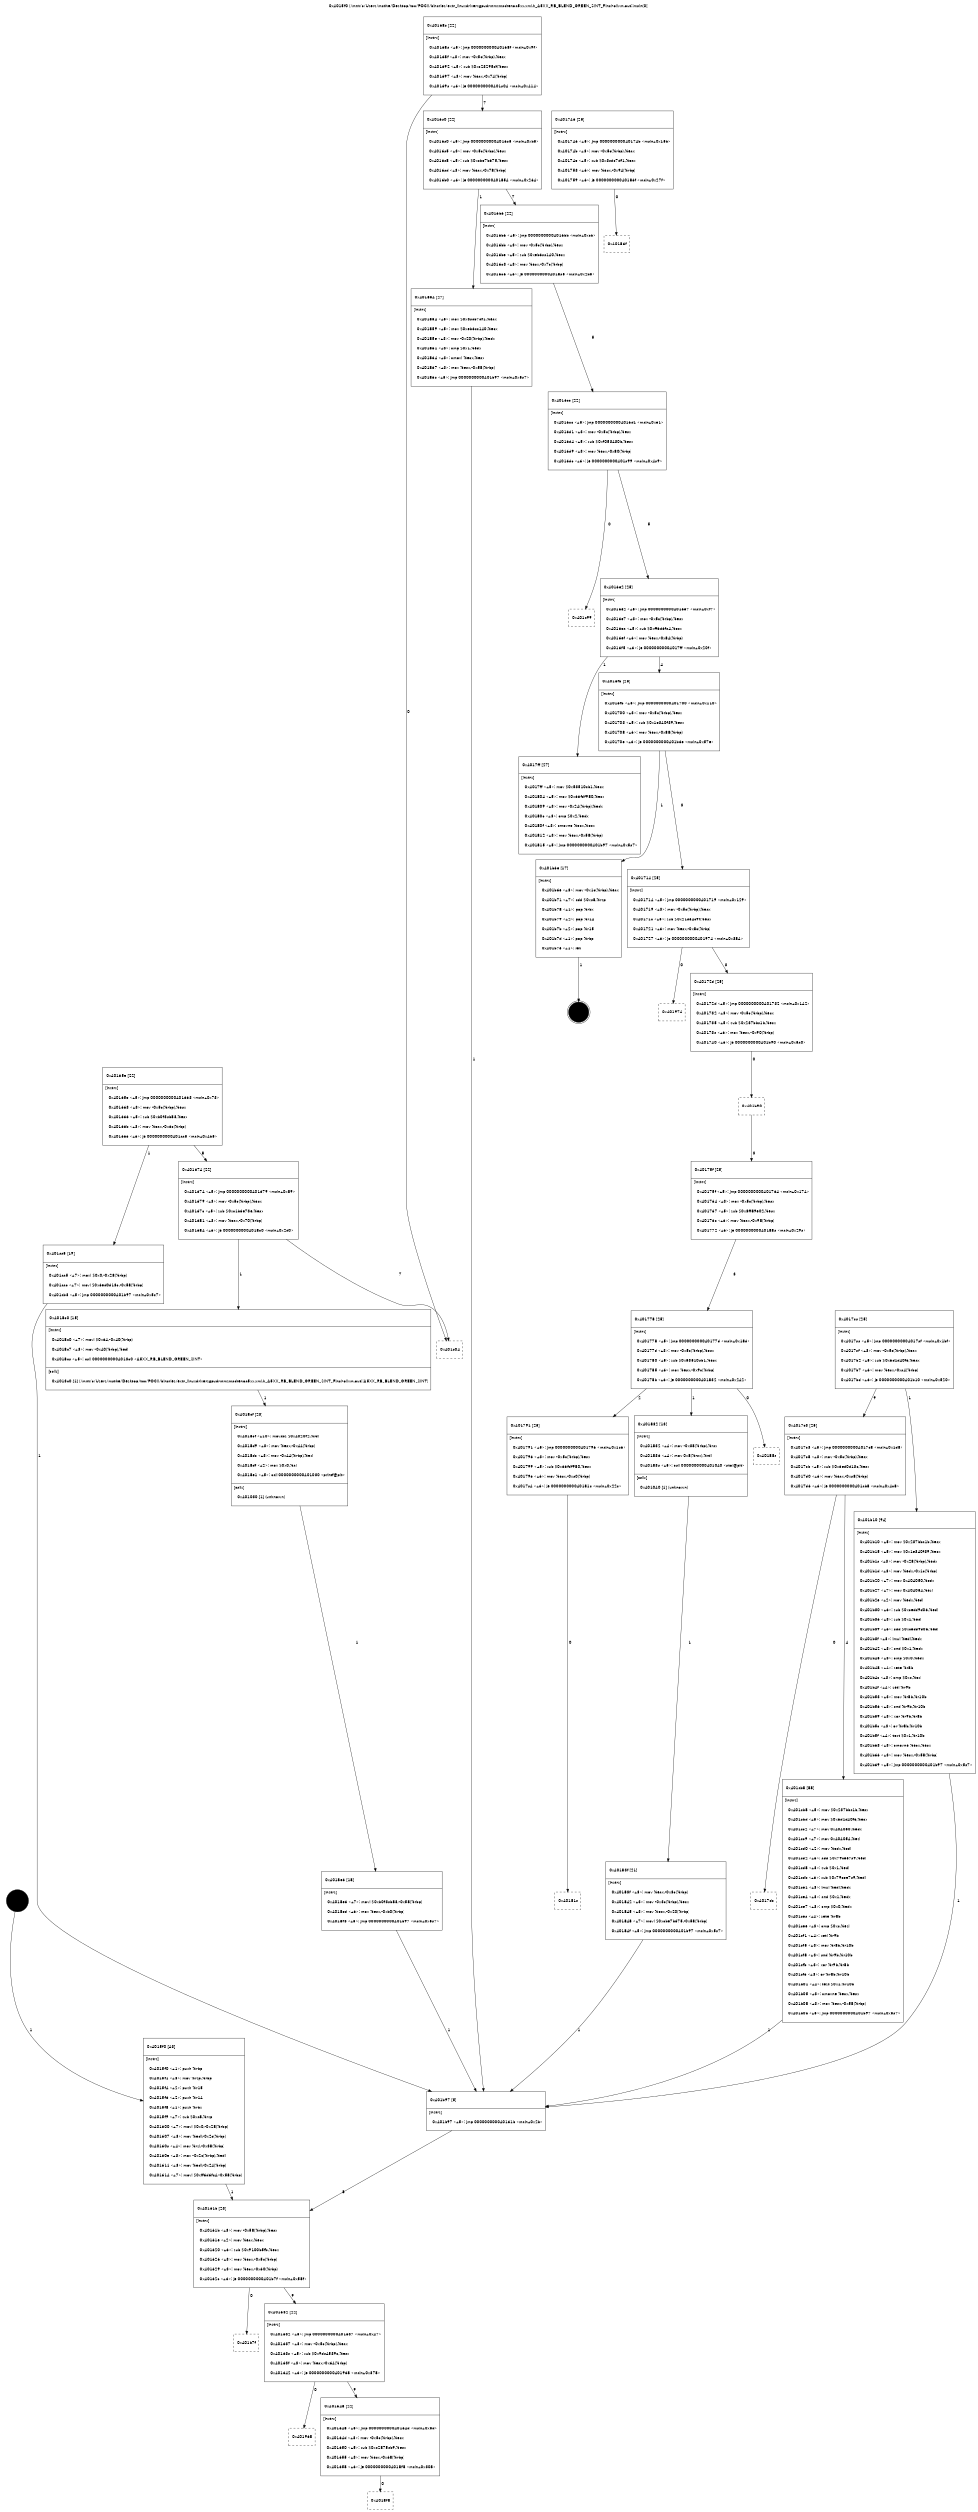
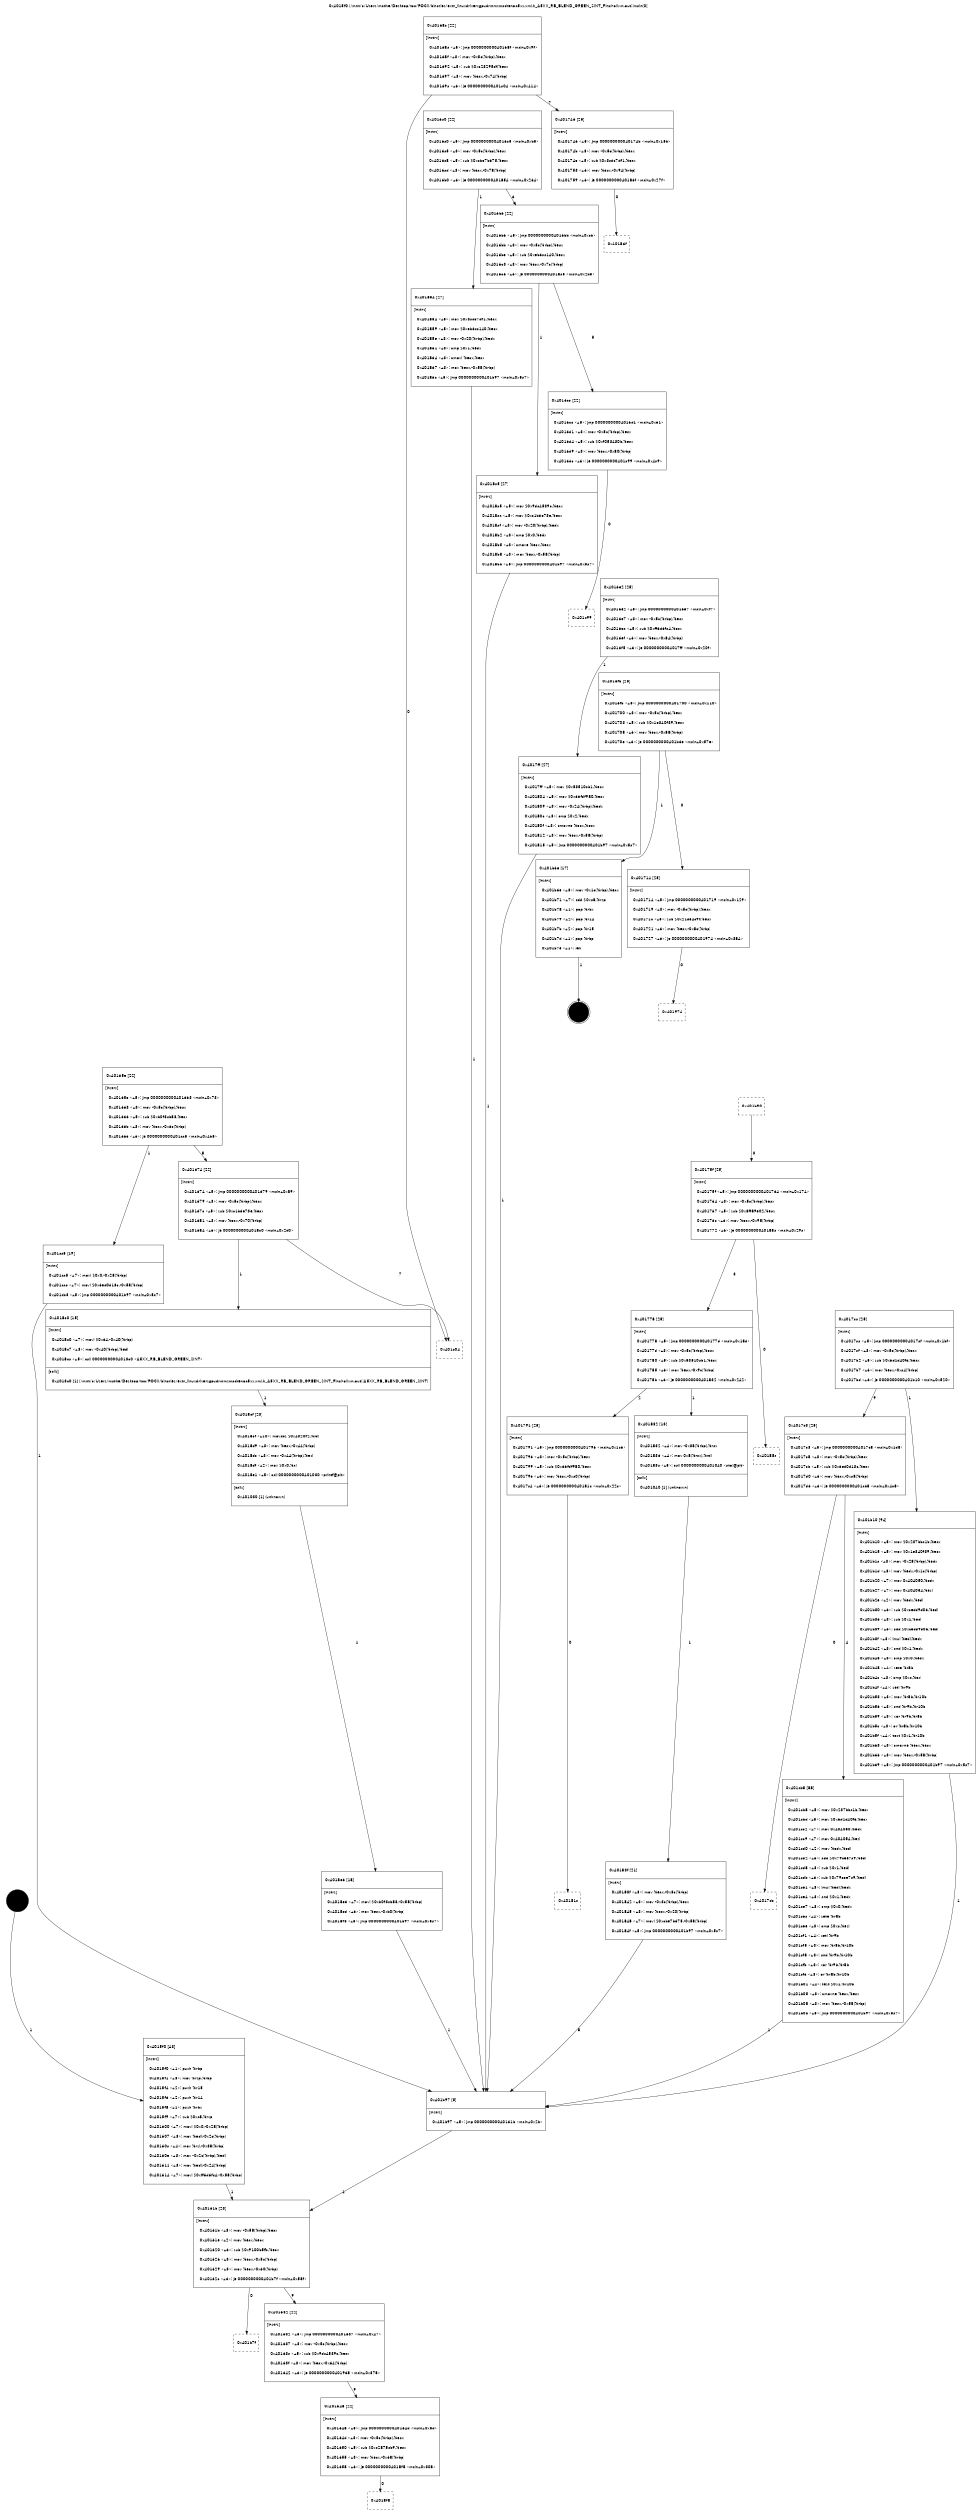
edge "0x40168a [22]" -> "0x4016a0 [22]": now "0x40168a [22]" -> "0x401746 [25]"
edge "0x4016a0 [22]" -> "0x4016b6 [22]": label " 7" -> " 6"
edge "0x4016cc [22]" -> "0x4016e2 [25]": removed, label "5"
node "0x4018a5 [27]": added
edge "0x4016e2 [25]" -> "0x4016fb [25]": removed, label "4"
node "0x40172d [25]": removed
edge "0x401778 [25]" -> "0x40188a": now "0x40175f [25]" -> "0x40188a"
edge "0x4017ff [27]" -> "0x401b97 [5]": added, label "1"
edge "0x40183f [21]" -> "0x401b97 [5]": label " 1" -> " 8"
edge "0x401b97 [5]" -> "0x40161b [23]": label " 8" -> " 1"
node "0x401968": removed
